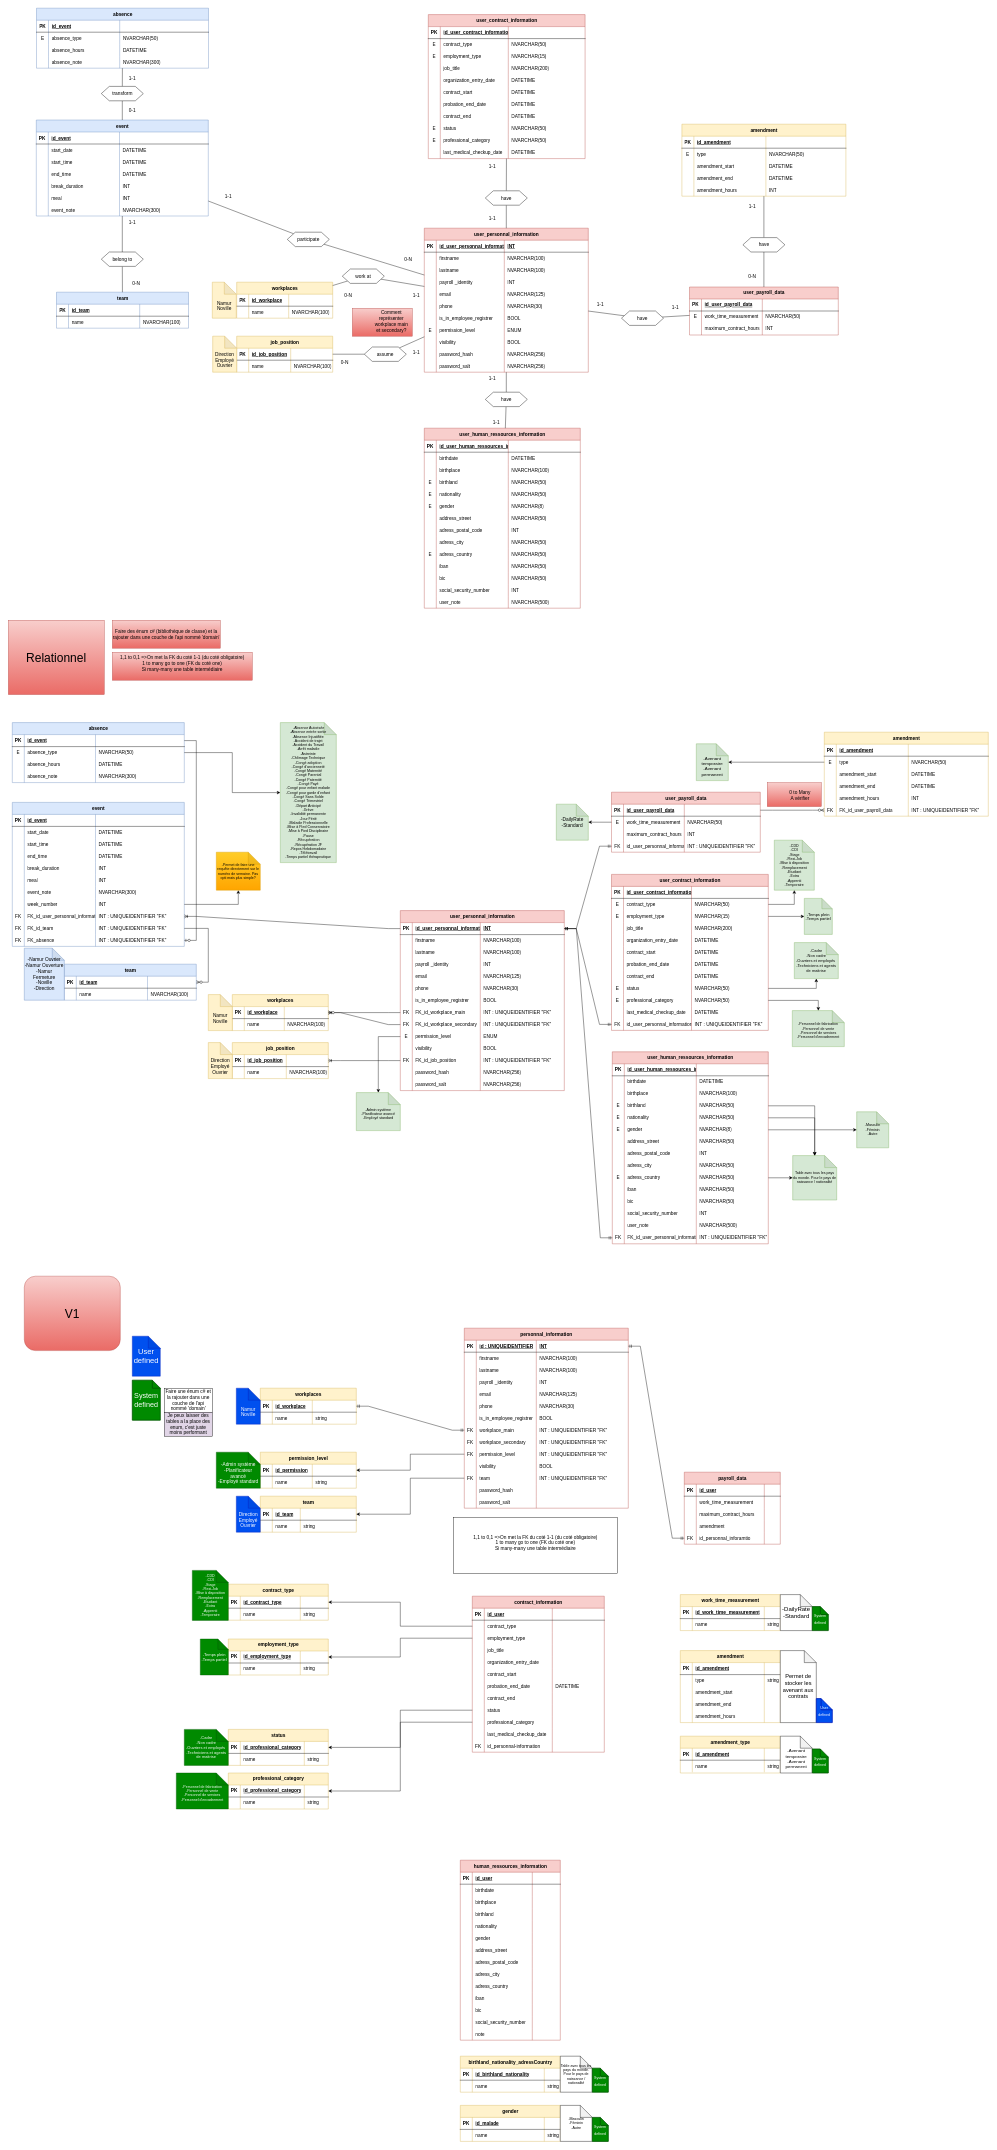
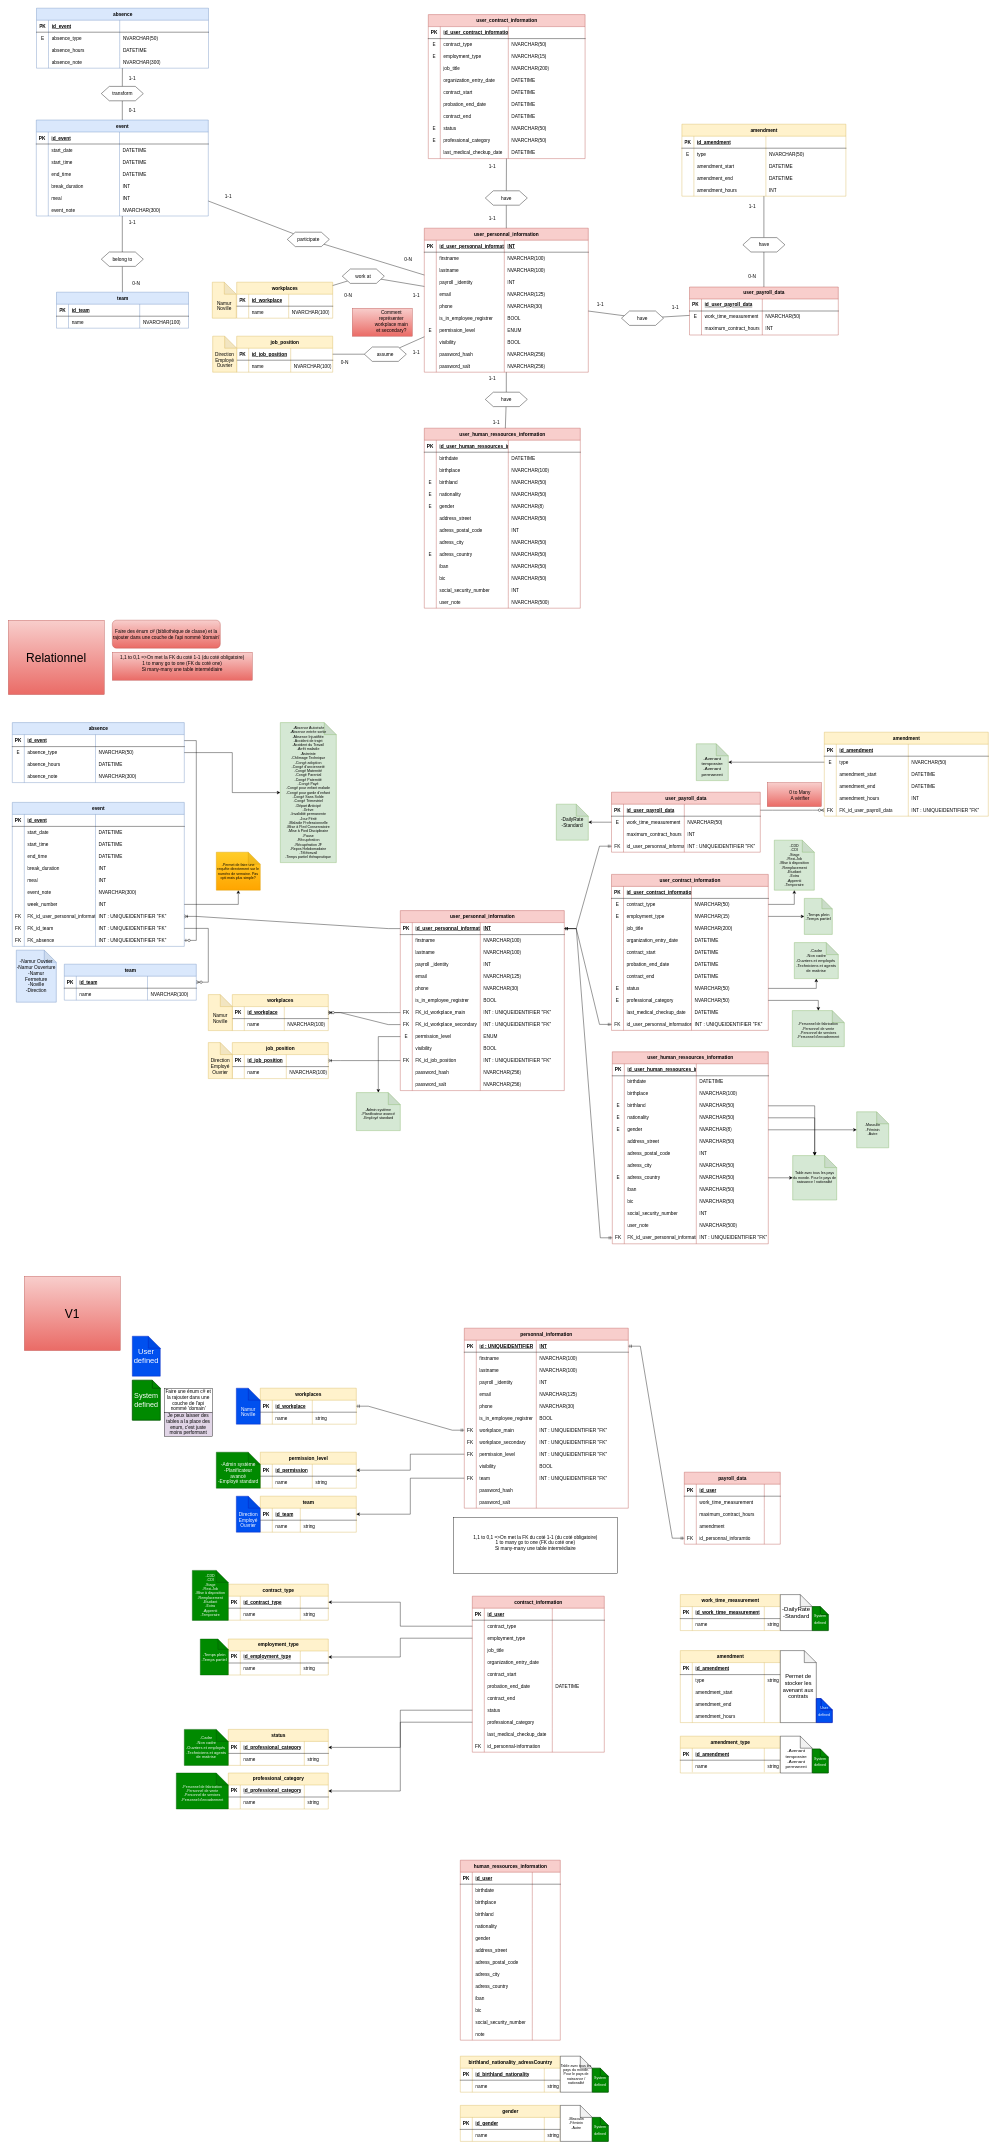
node "Faire des énum c# (bibliothèque de classe) et la rajouter dans une couche de l'api nommé 'domain'": shape rectangle -> rounded rectangle
node "-Namur Ouvrier -Namur Ouverture -Namur Fermeture -Noville -Direction": moved (44, 974) -> (36, 976)
node "V1": shape rounded rectangle -> rectangle
node "id_malade": label "id_malade" -> "id_gender"
